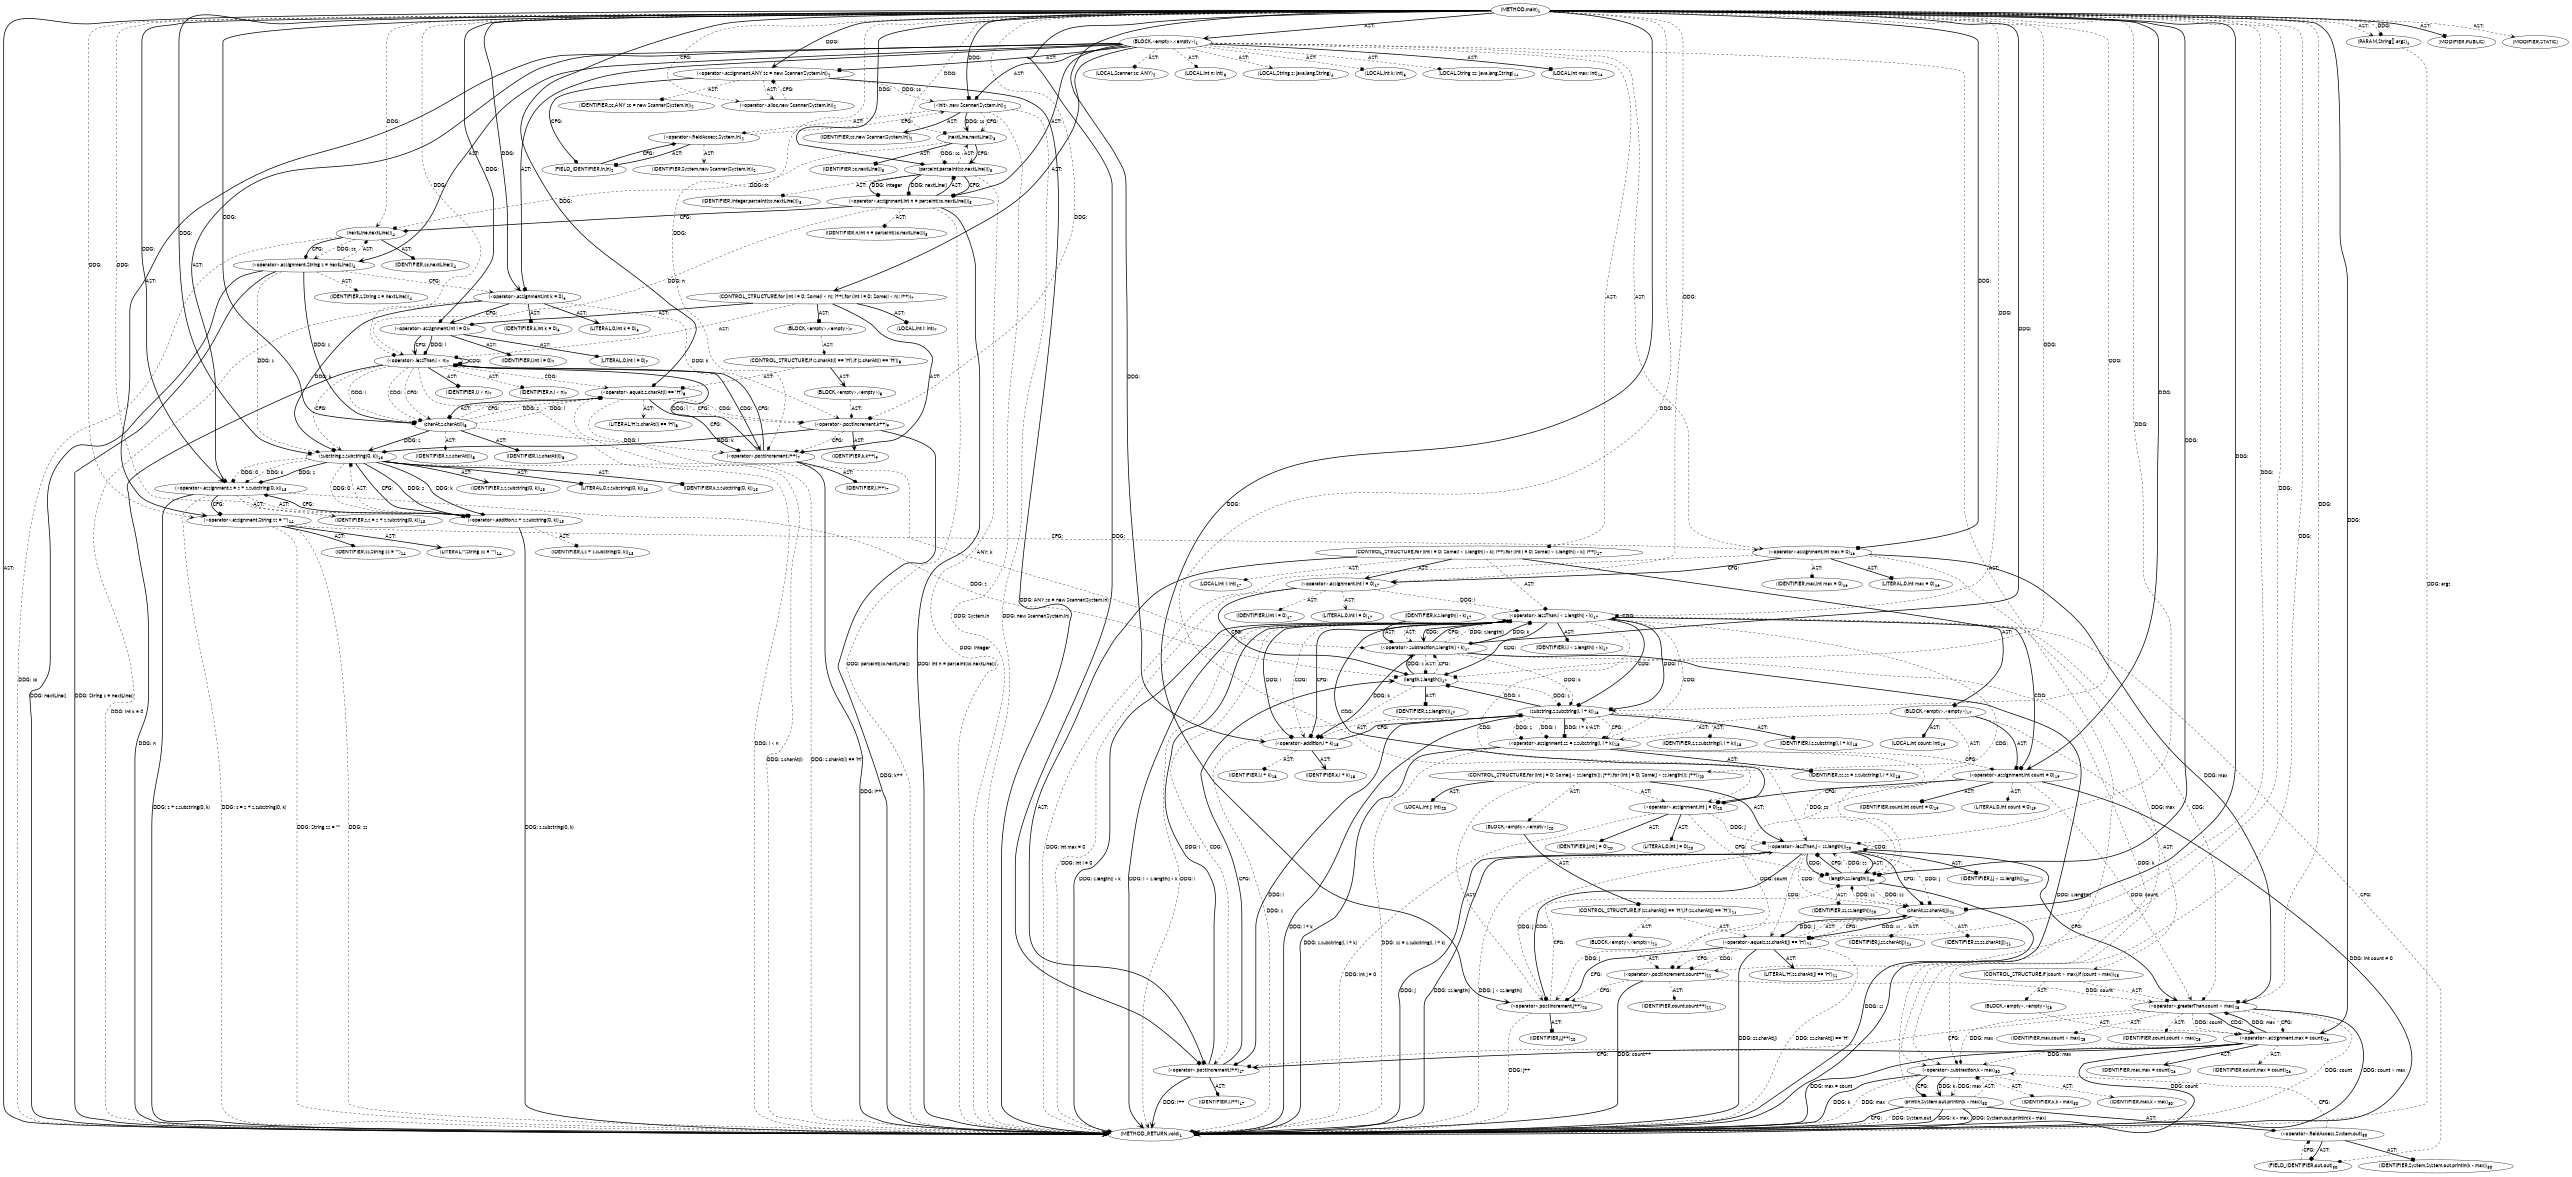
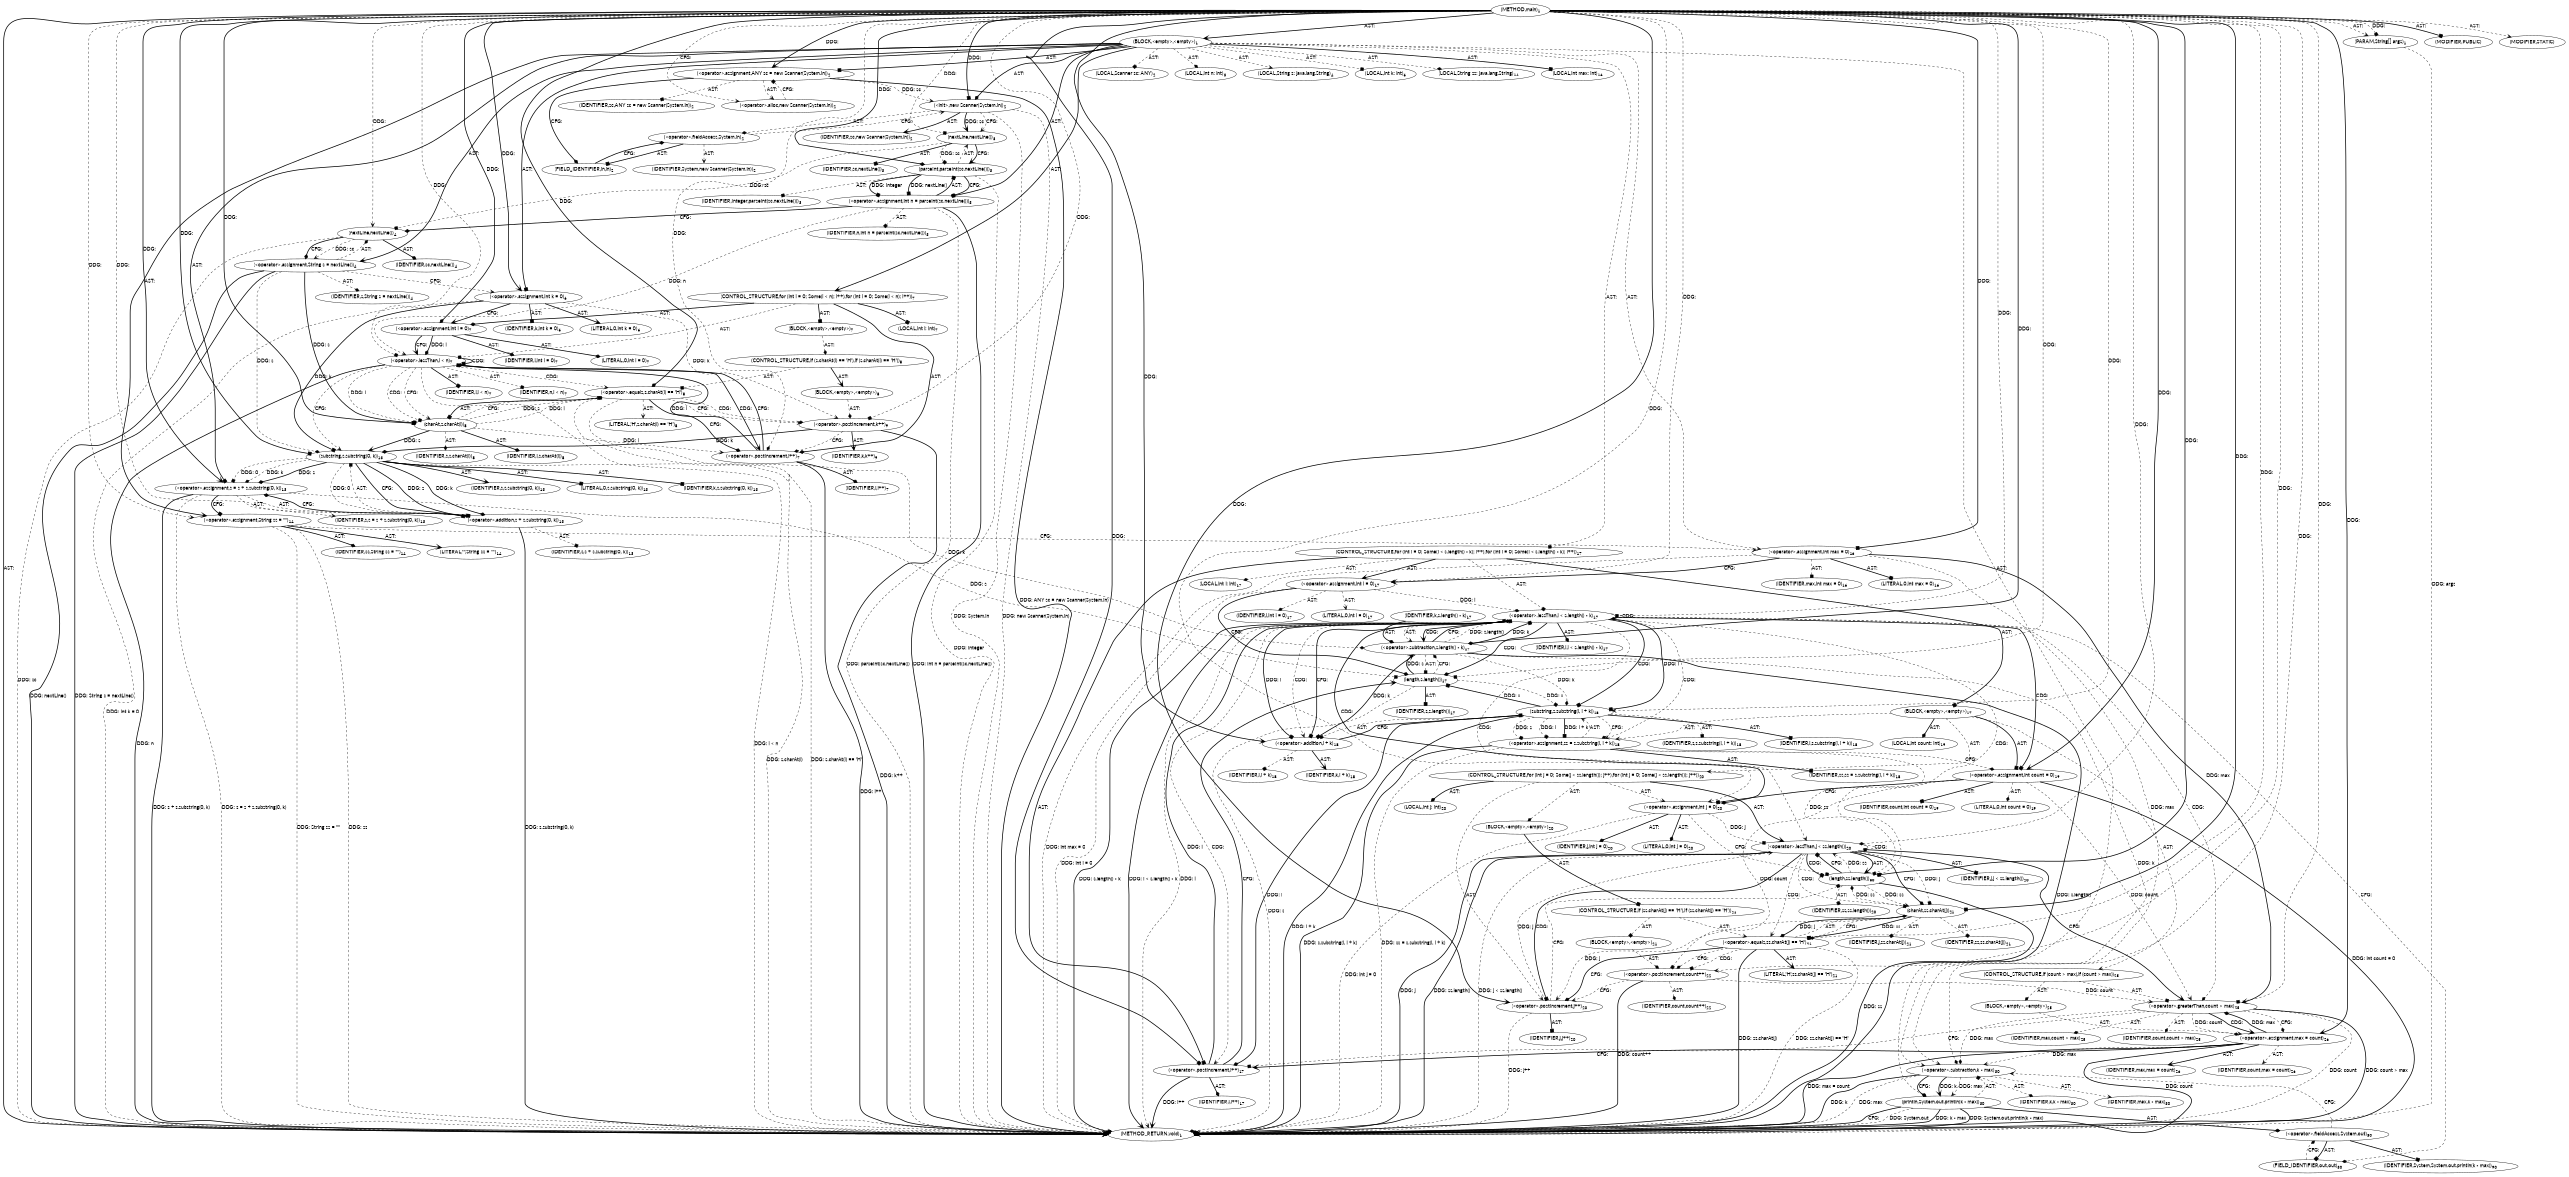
edge "(substring,s.substring(0, k))" -> "(<operator>.subtraction,s.length() - k)": label "ANY: k" -> "DDG: k"
node "(IDENTIFIER,System,System.out.println(k - max))": text "30" -> "90"
